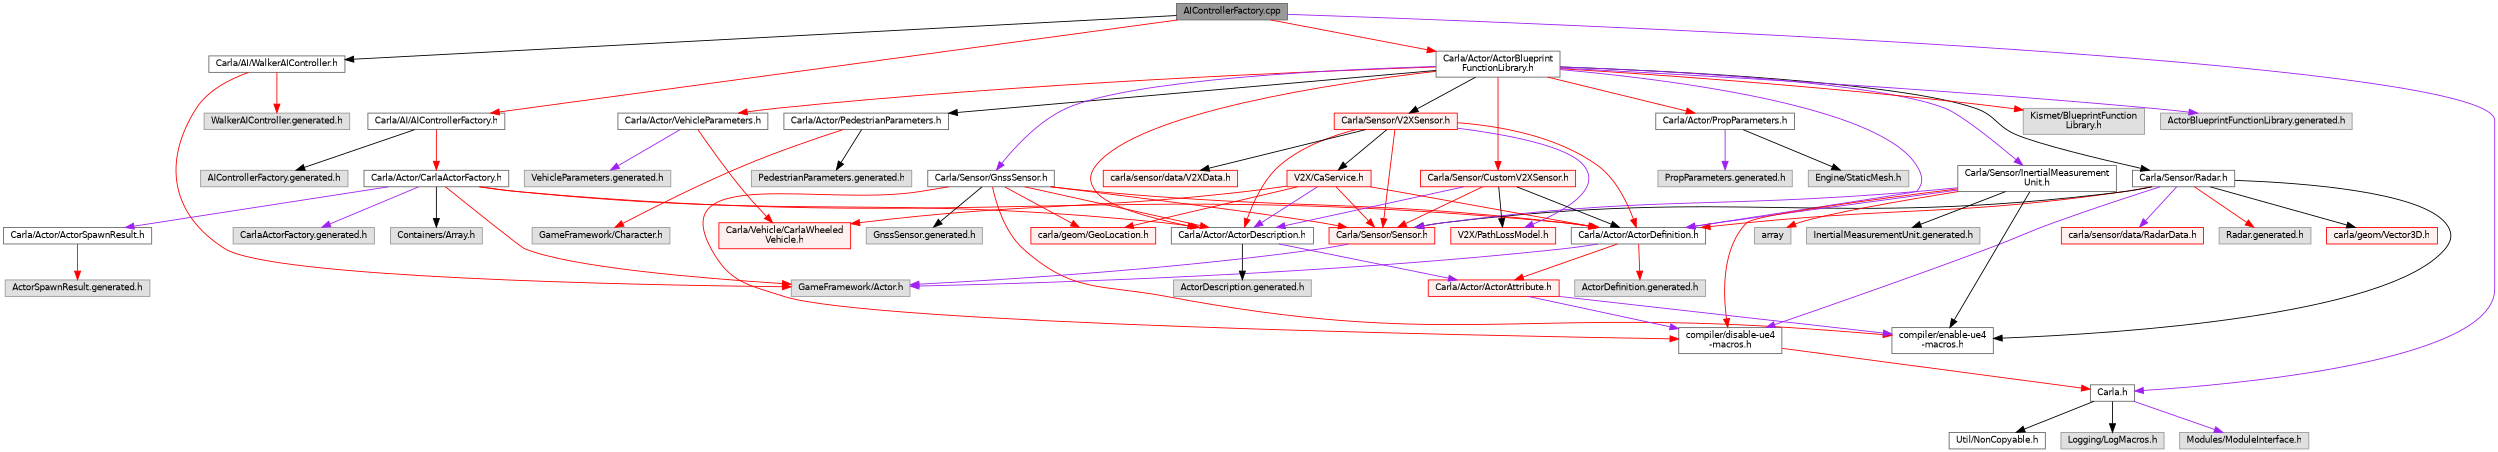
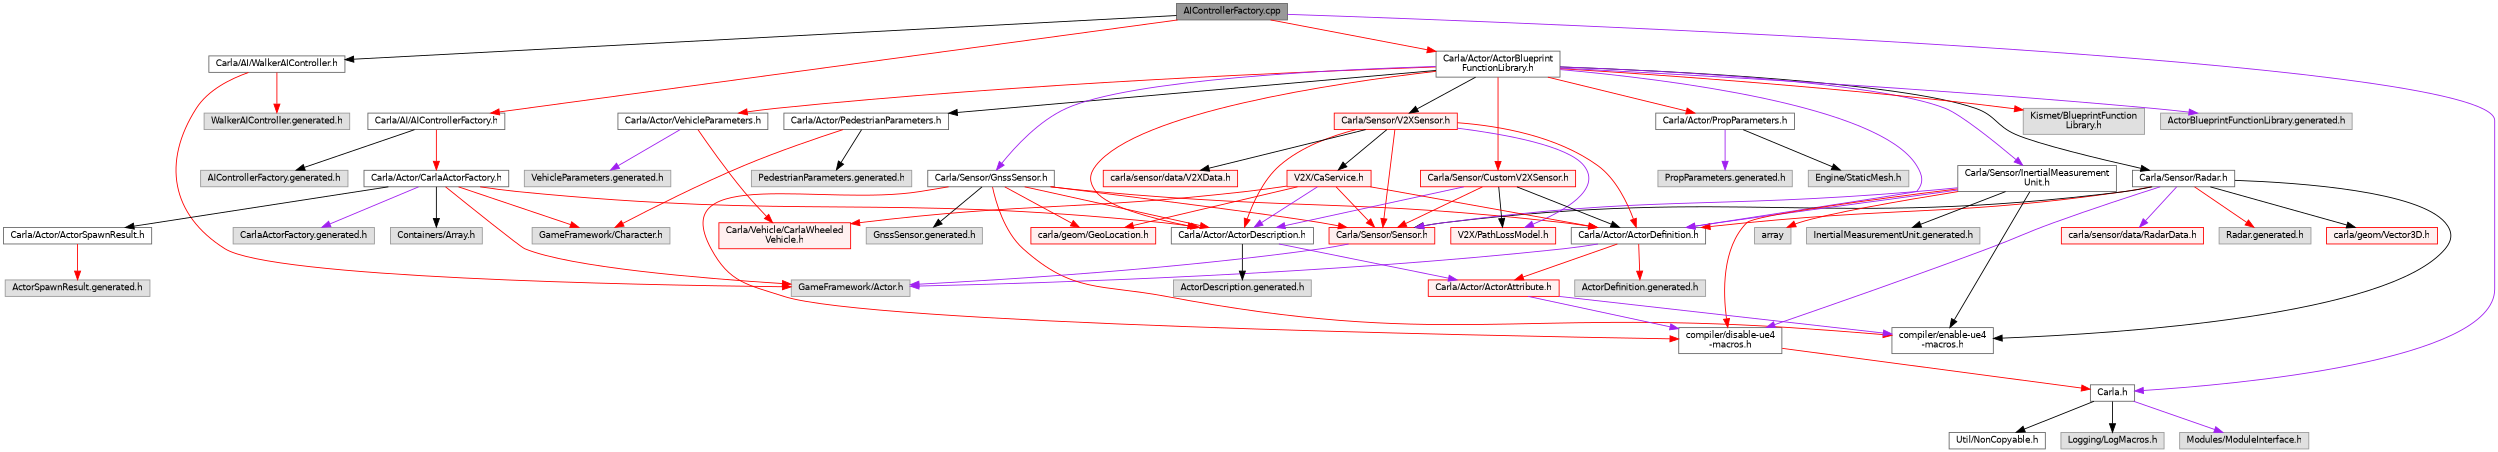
edge "Carla/Actor/CarlaActorFactory.h" -> "Carla/Actor/ActorSpawnResult.h": color purple -> black
edge "Carla/Actor/CarlaActorFactory.h" -> "Carla/Actor/ActorDefinition.h": now "Carla/Actor/CarlaActorFactory.h" -> "GameFramework/Character.h"
